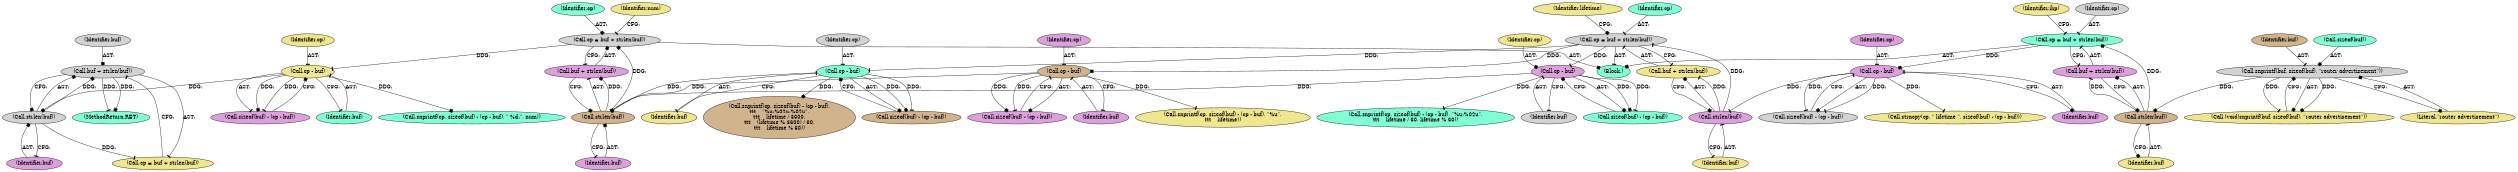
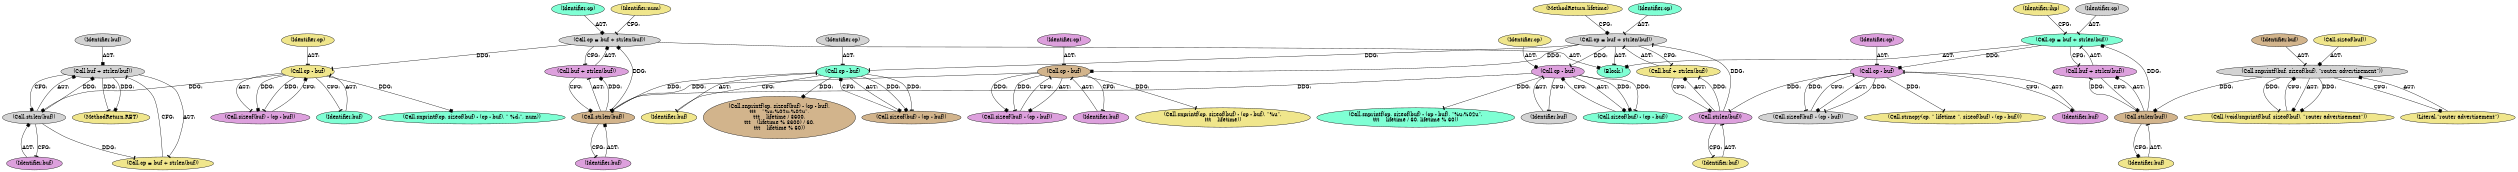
node "(Identifier,lifetime)": label "(Identifier,lifetime)" -> "(MethodReturn,lifetime)"
node "(Call,sizeof(buf))": fillcolor aquamarine -> khaki
node "(MethodReturn,RET)": fillcolor aquamarine -> khaki
